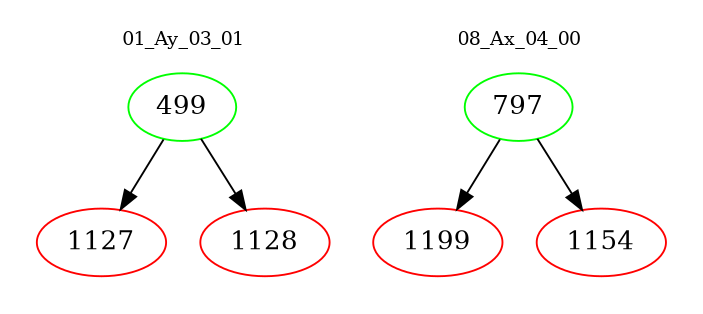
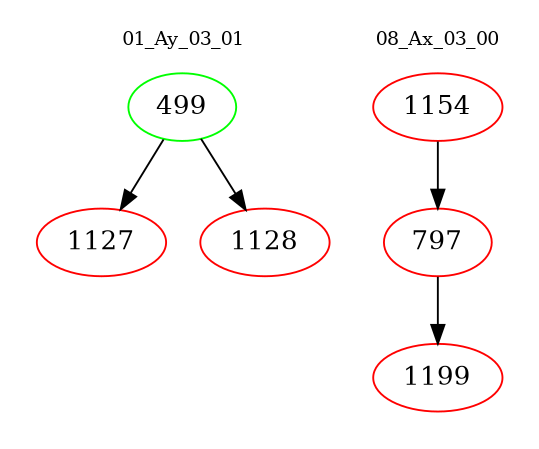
cluster "08_Ax_04_00": label "08_Ax_04_00" -> "08_Ax_03_00"
node "797": color green -> red
edge "797" -> "1154": reversed
